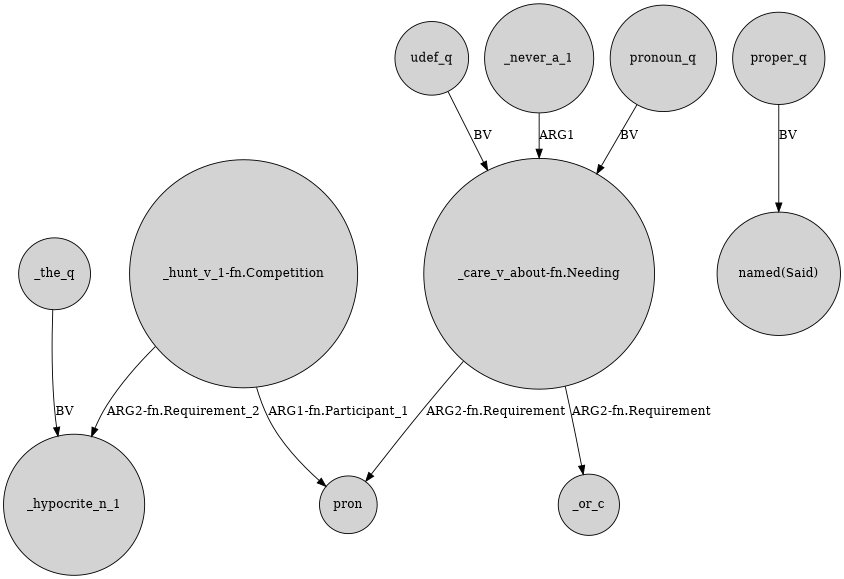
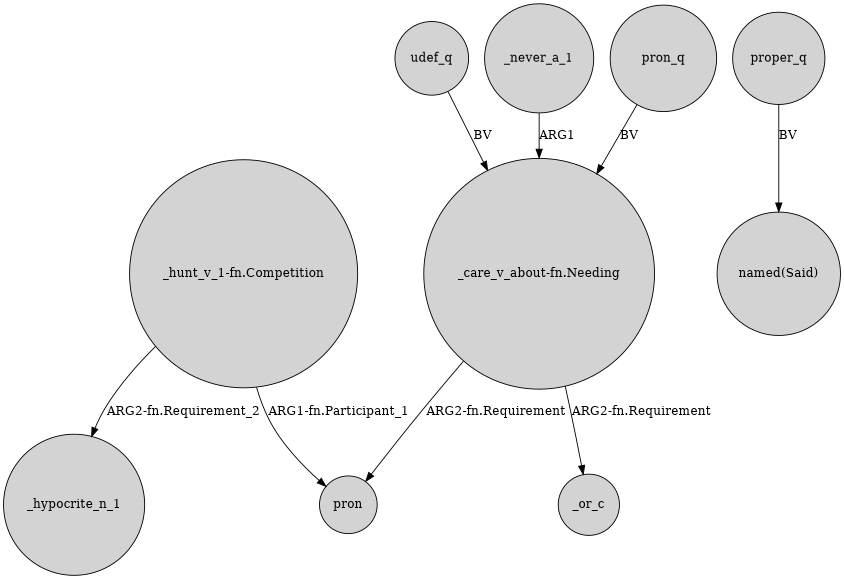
node "pronoun_q": label "pronoun_q" -> "pron_q"
node "_the_q": removed
